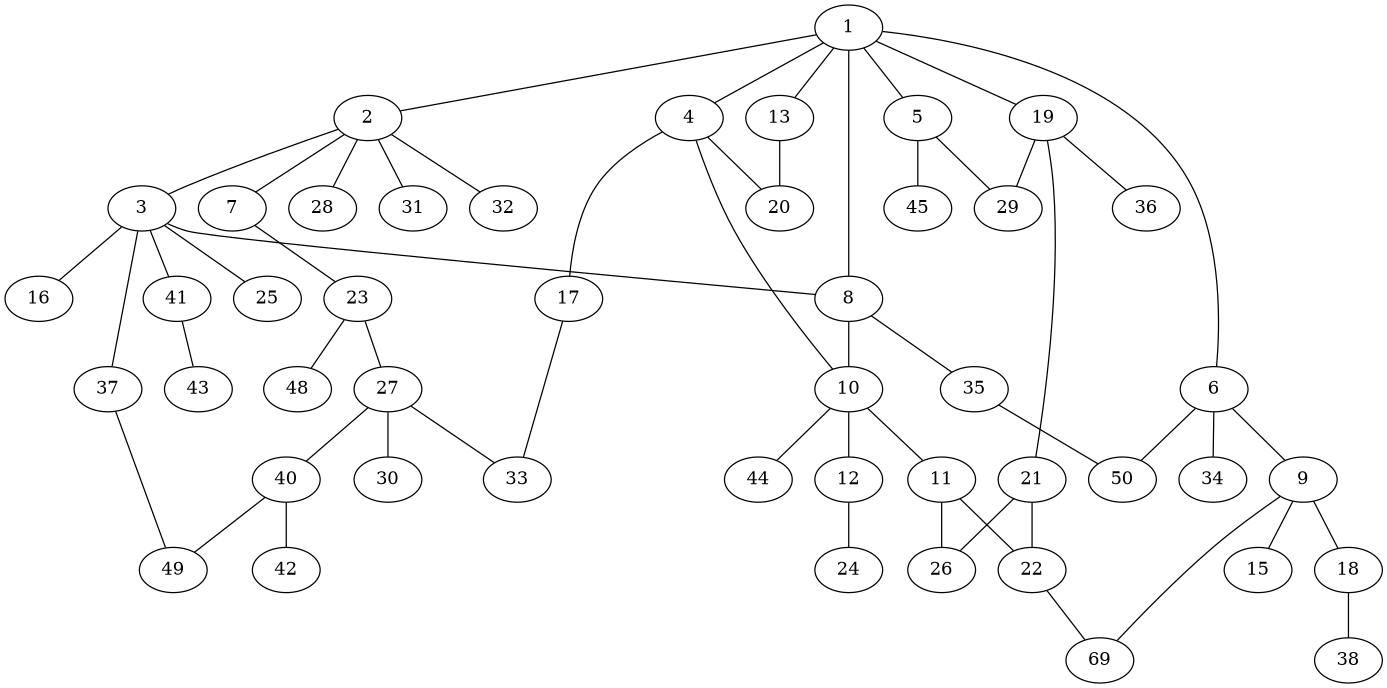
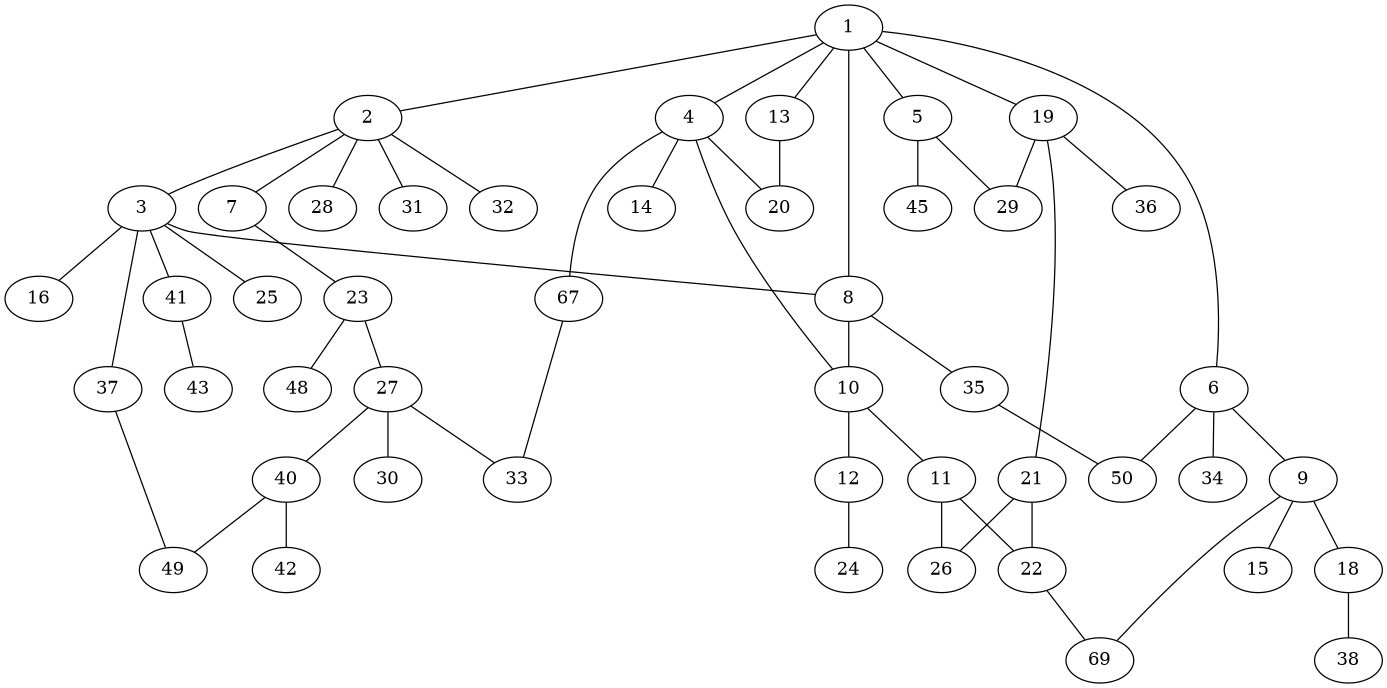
node "14": added
node "17": label "17" -> "67"
node "44": removed
